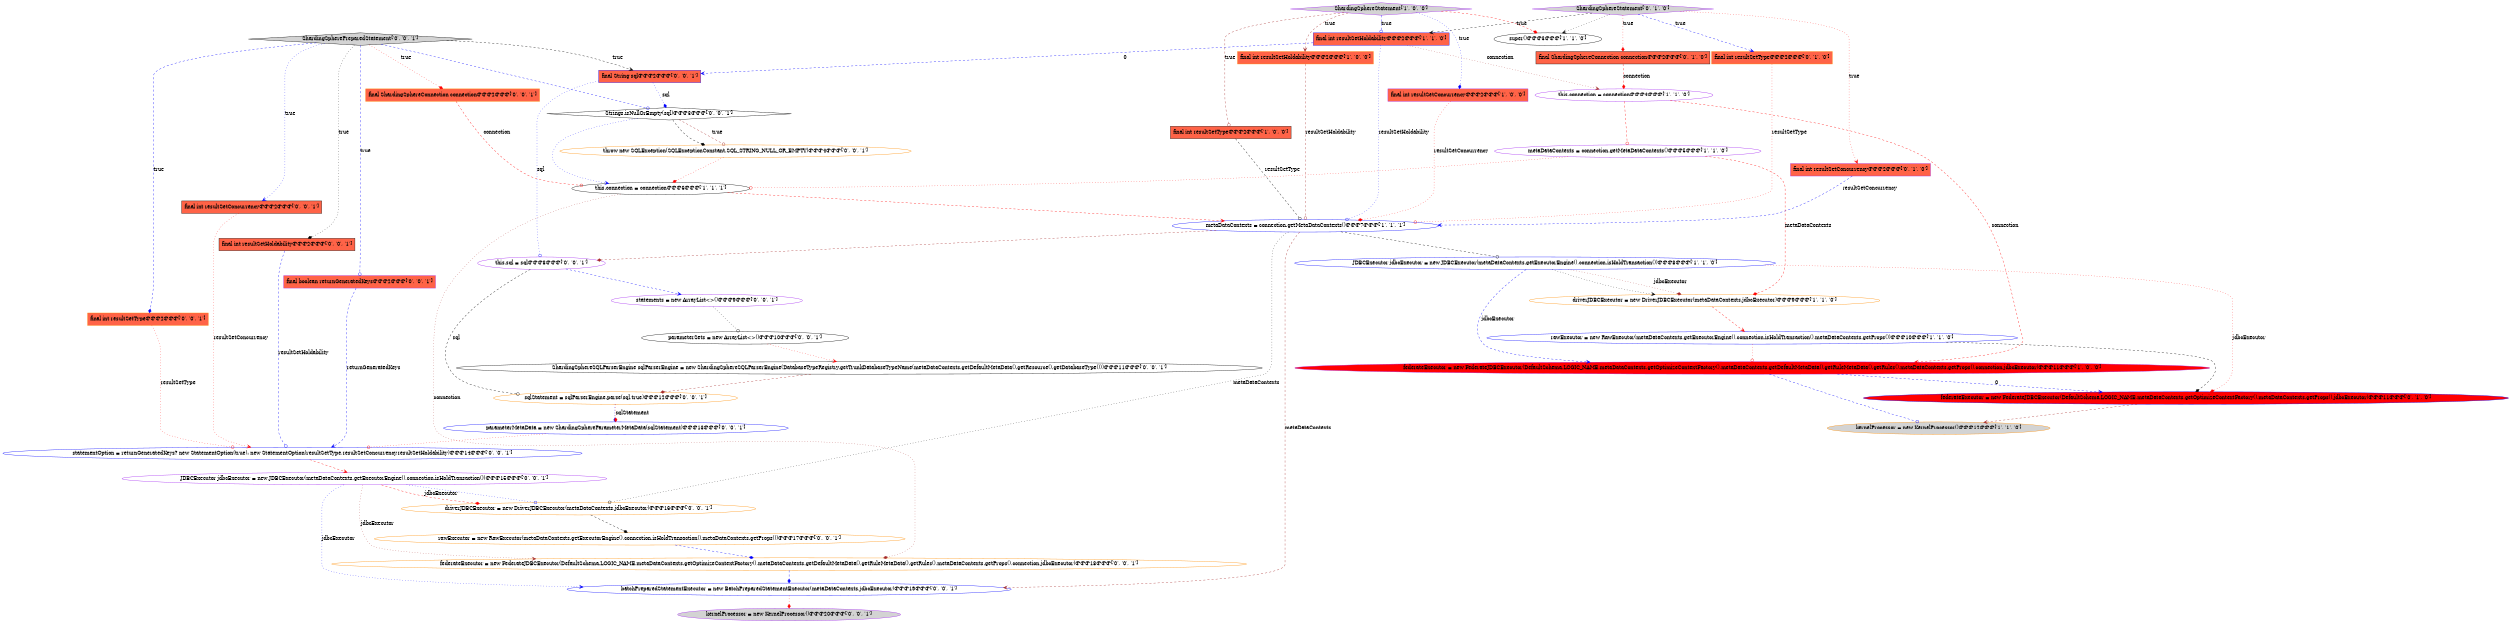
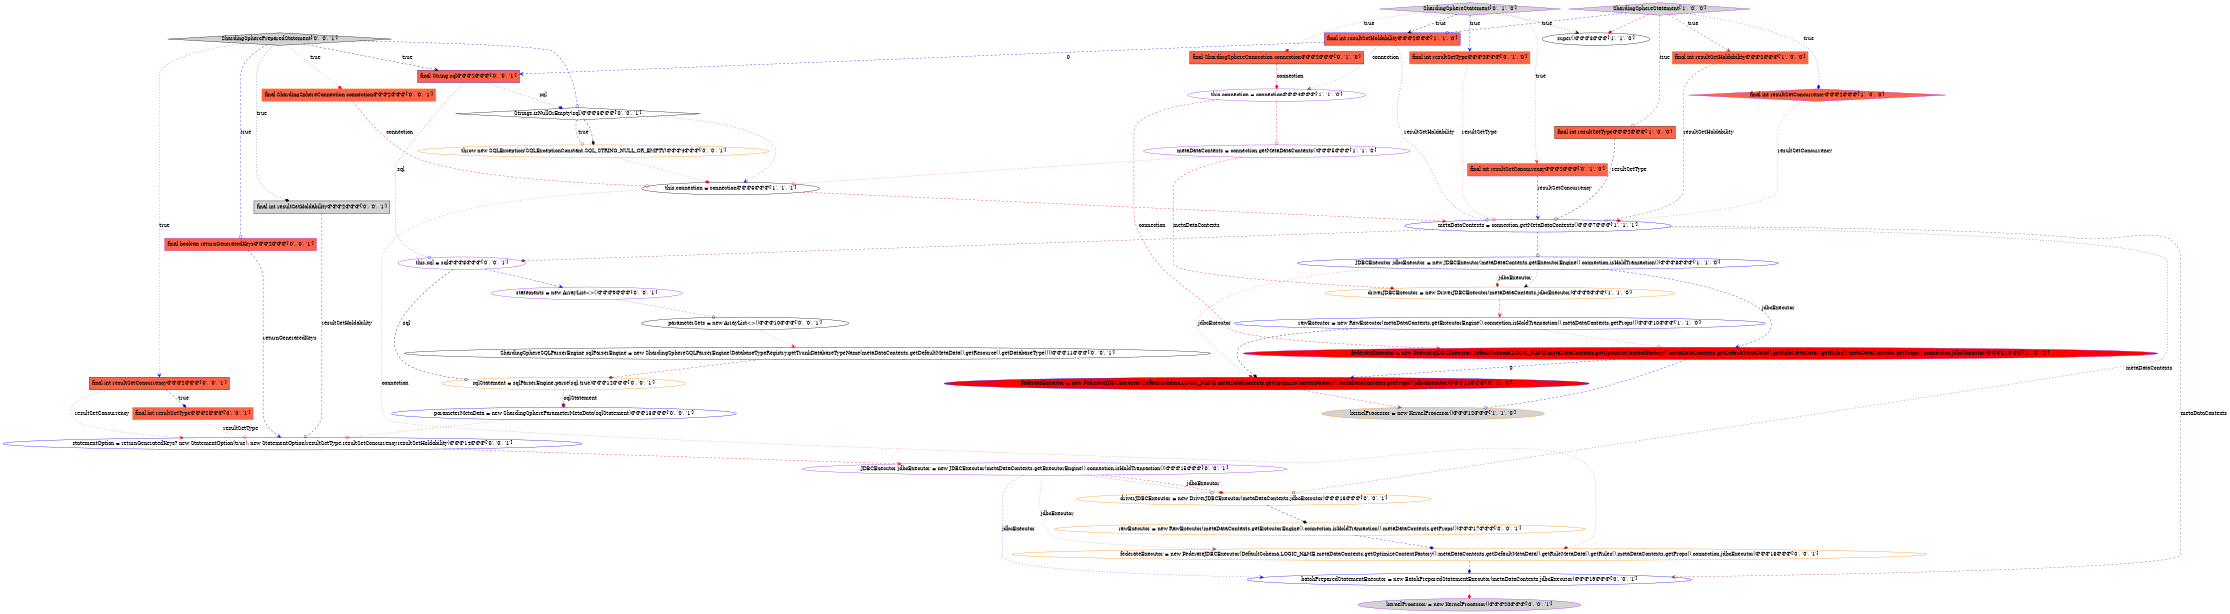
node "final int resultSetConcurrency@@@2@@@['1', '0', '0']": shape box -> diamond
edge "ShardingSpherePreparedStatement['0', '0', '1']" -> "final int resultSetType@@@2@@@['0', '0', '1']": now "final int resultSetConcurrency@@@2@@@['0', '0', '1']" -> "final int resultSetType@@@2@@@['0', '0', '1']"
node "final int resultSetHoldability@@@2@@@['0', '0', '1']": fillcolor tomato -> lightgray
